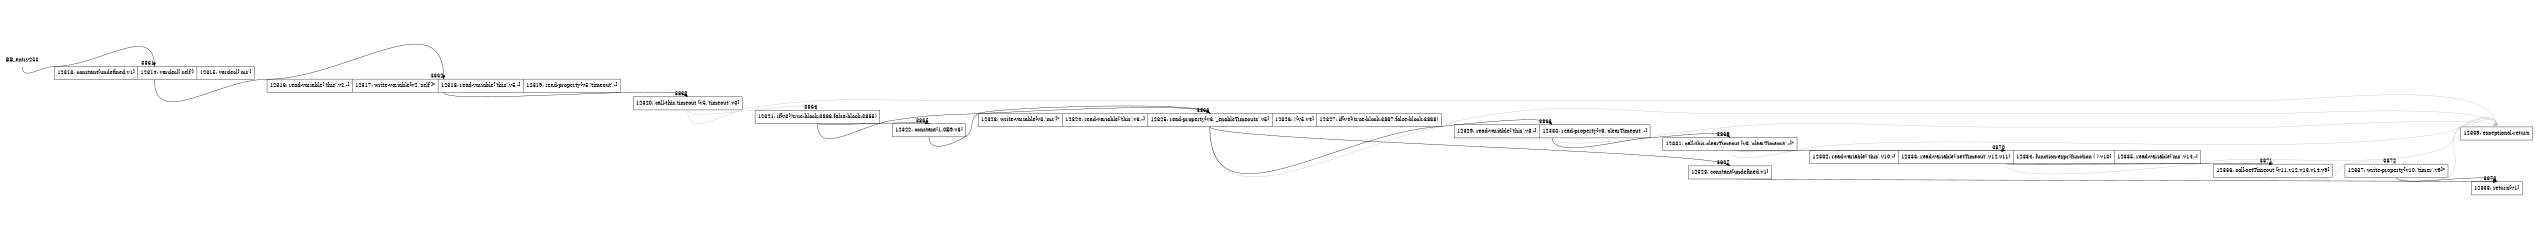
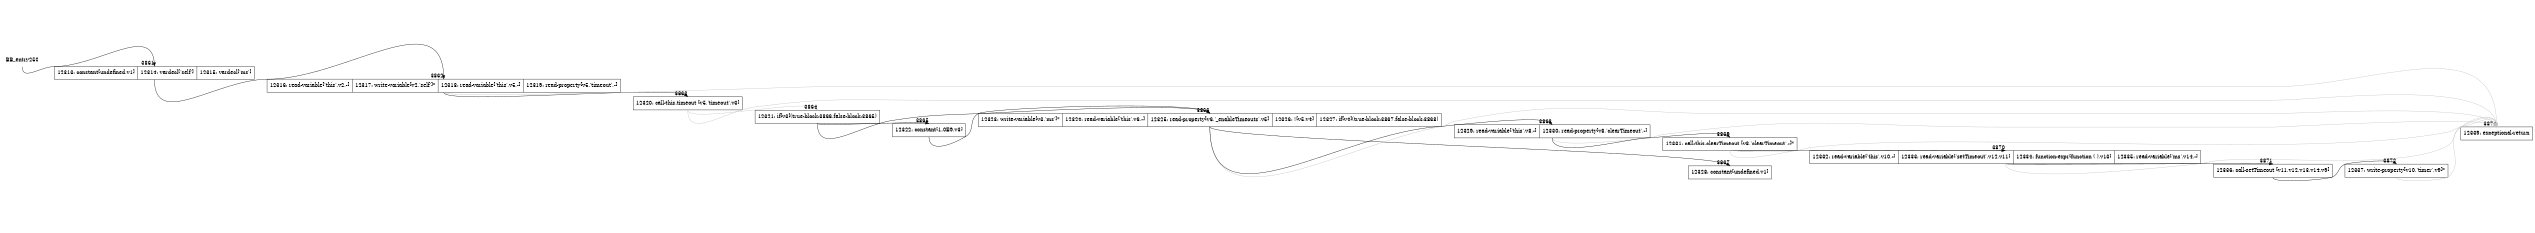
edge "12316: read-variable['this',v2,-]" -> "12339: exceptional-return": added
edge "12336: call-setTimeout [v11,v12,v13,v14,v9]" -> "12337: write-property[v10,'timer',v9]*": color gray -> black
node "12338: return[v1]": removed
